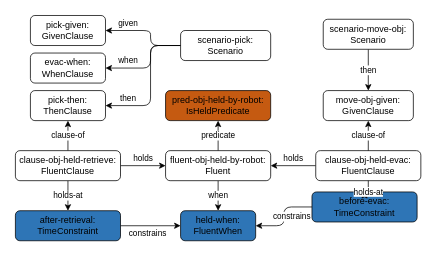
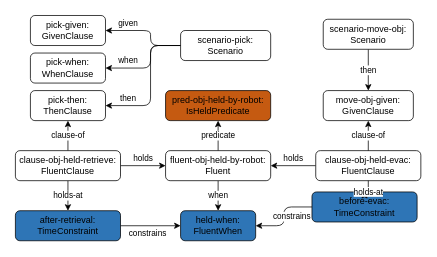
node "evac-when: WhenClause": label "evac-when: WhenClause" -> "pick-when: WhenClause"
